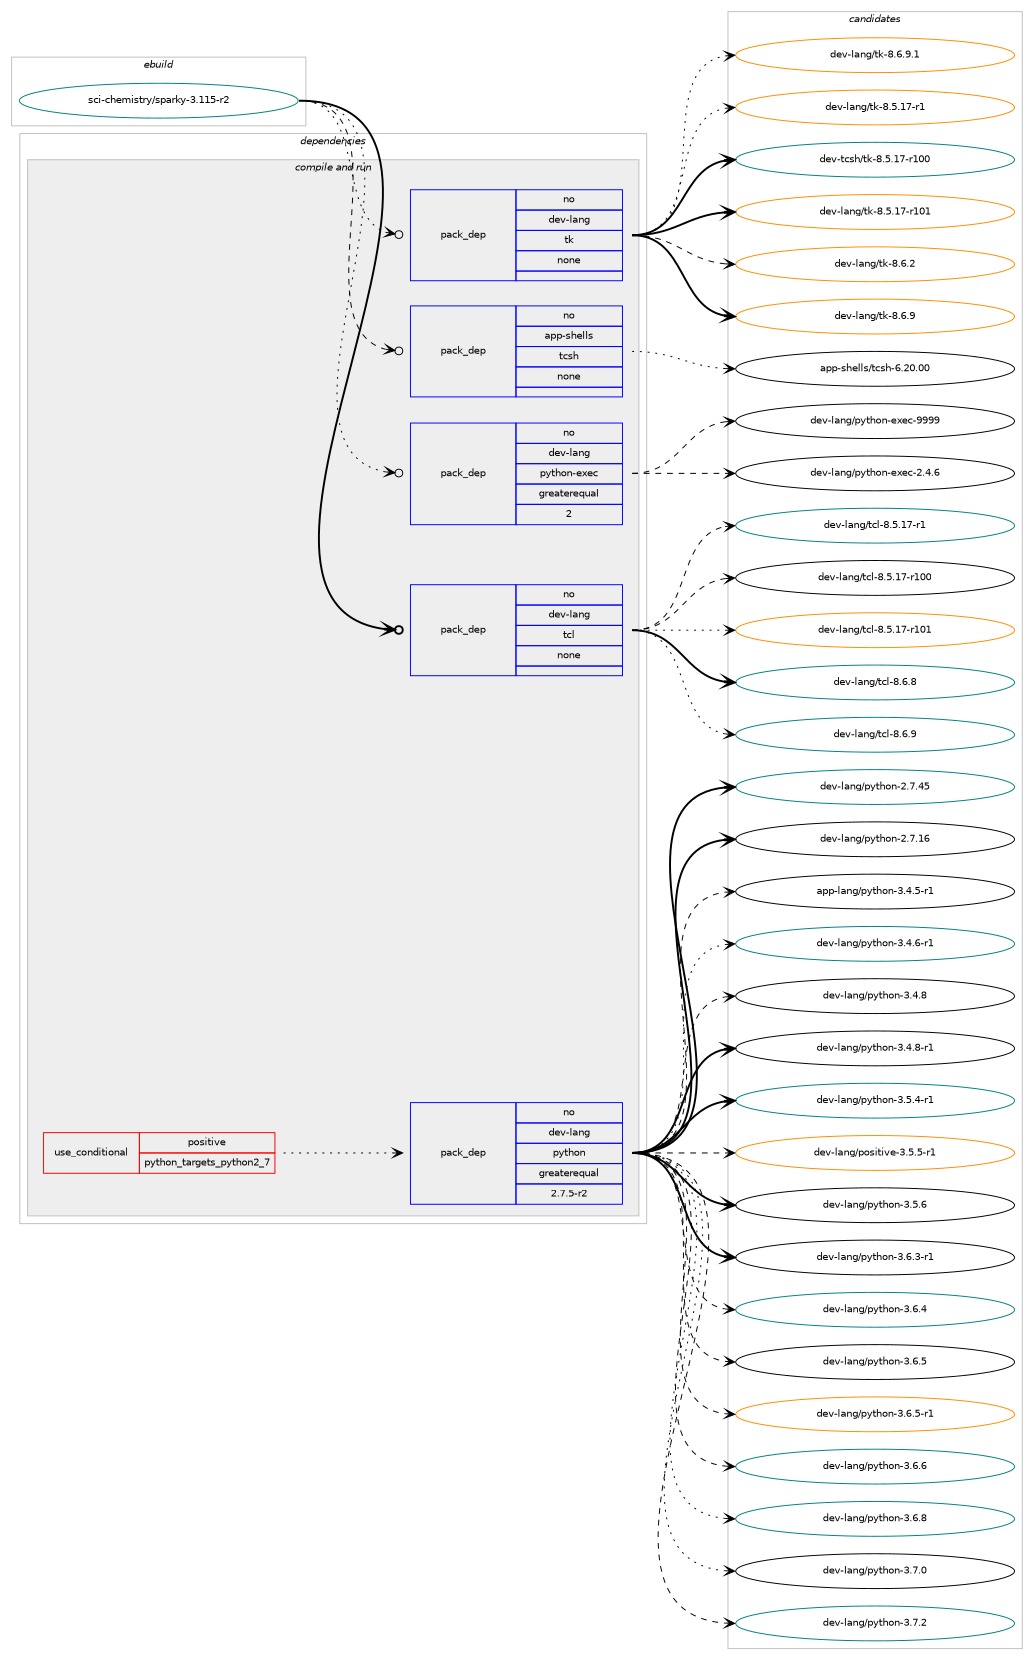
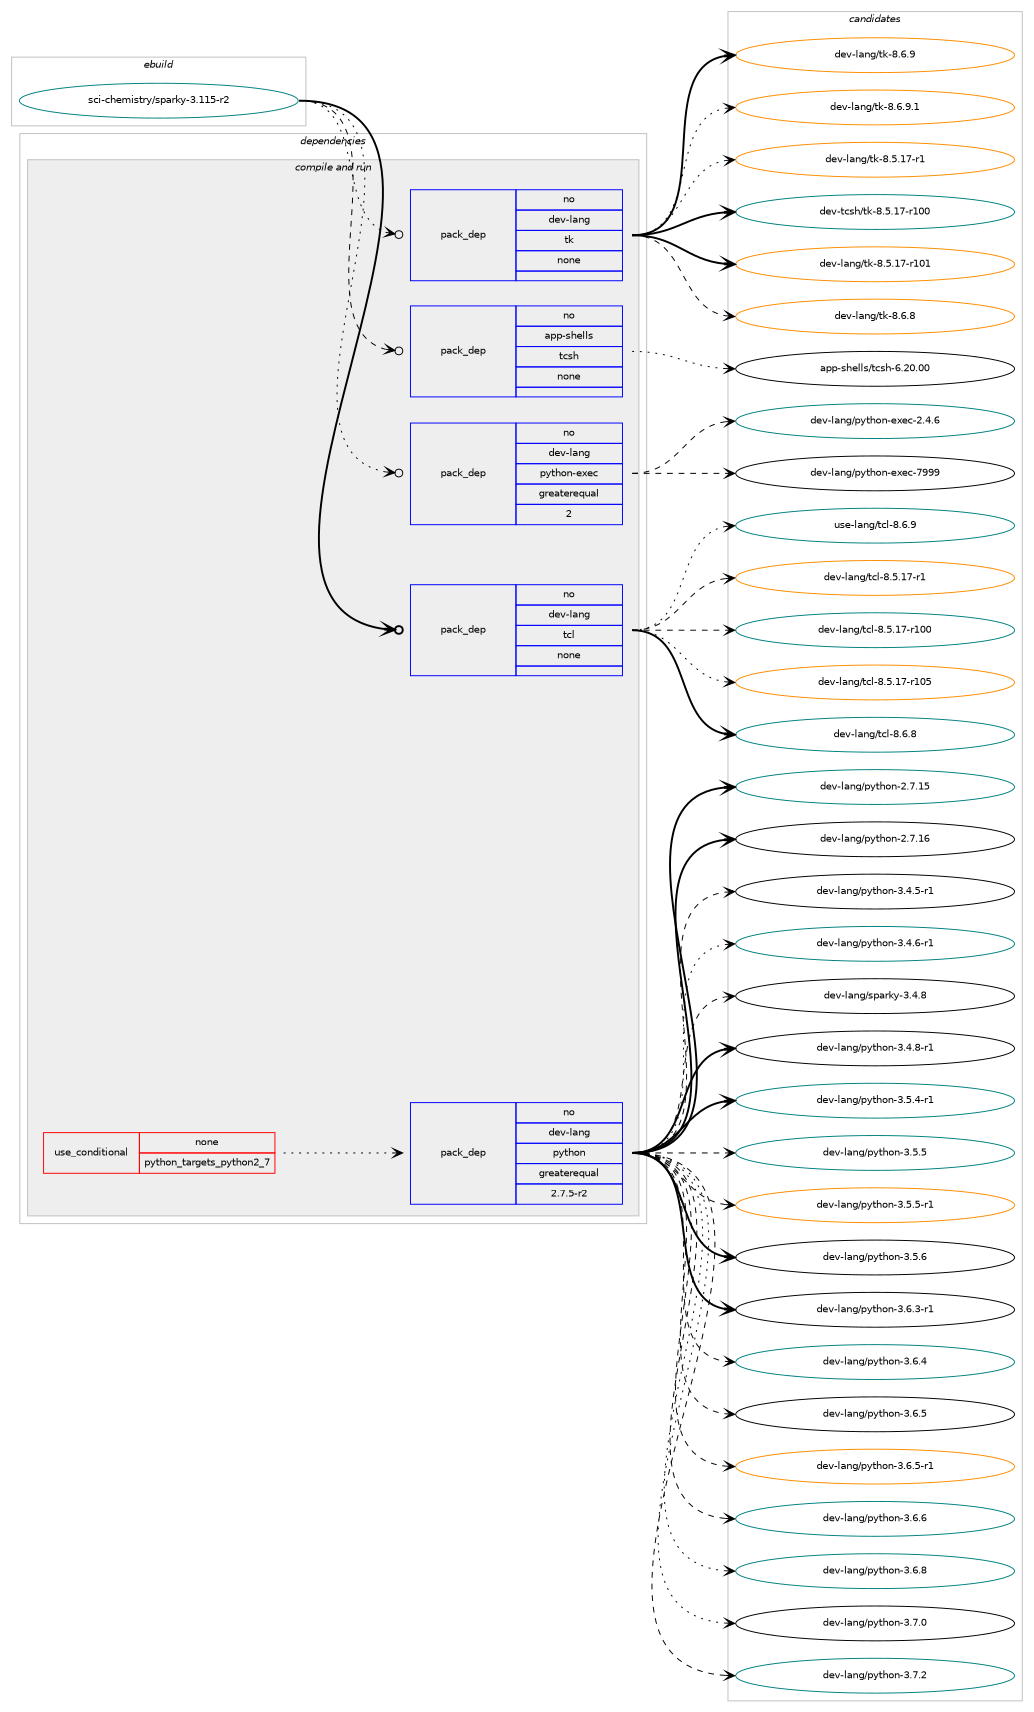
node "dev-lang/tk-8.6.2": label "dev-lang/tk-8.6.2" -> "dev-lang/tk-8.6.8"
node "dev-lang/python-exec-9999": label "dev-lang/python-exec-9999" -> "dev-lang/python-exec-7999"
node "dev-lang/python-exec-2.4.6": color black -> teal
node "dev-lang/tcl-8.5.17-r1": color teal -> darkorange
node "dev-lang/tcl-8.5.17-r100": color black -> teal
node "dev-lang/tcl-8.5.17-r101": label "dev-lang/tcl-8.5.17-r101" -> "dev-lang/tcl-8.5.17-r105"
node "dev-lang/tcl-8.6.9": label "dev-lang/tcl-8.6.9" -> "use-lang/tcl-8.6.9"
node "dev-lang/python-2.7.45": label "dev-lang/python-2.7.45" -> "dev-lang/python-2.7.15"
node "app-lang/python-3.4.5-r1": label "app-lang/python-3.4.5-r1" -> "dev-lang/python-3.4.5-r1"
node "dev-lang/python-3.4.8": label "dev-lang/python-3.4.8" -> "dev-lang/sparky-3.4.8"
node "use_conditional": text "positive" -> "none"
node "dev-lang/positive-3.5.5-r1": label "dev-lang/positive-3.5.5-r1" -> "dev-lang/python-3.5.5-r1"
node "dev-lang/python-3.5.5": added
